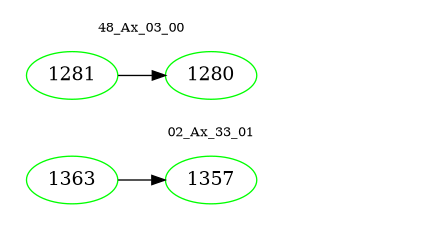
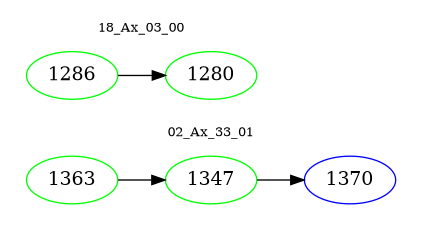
cluster "48_Ax_03_00": label "48_Ax_03_00" -> "18_Ax_03_00"
node "1281": label "1281" -> "1286"
node "1357": label "1357" -> "1347"
node "1370": added
